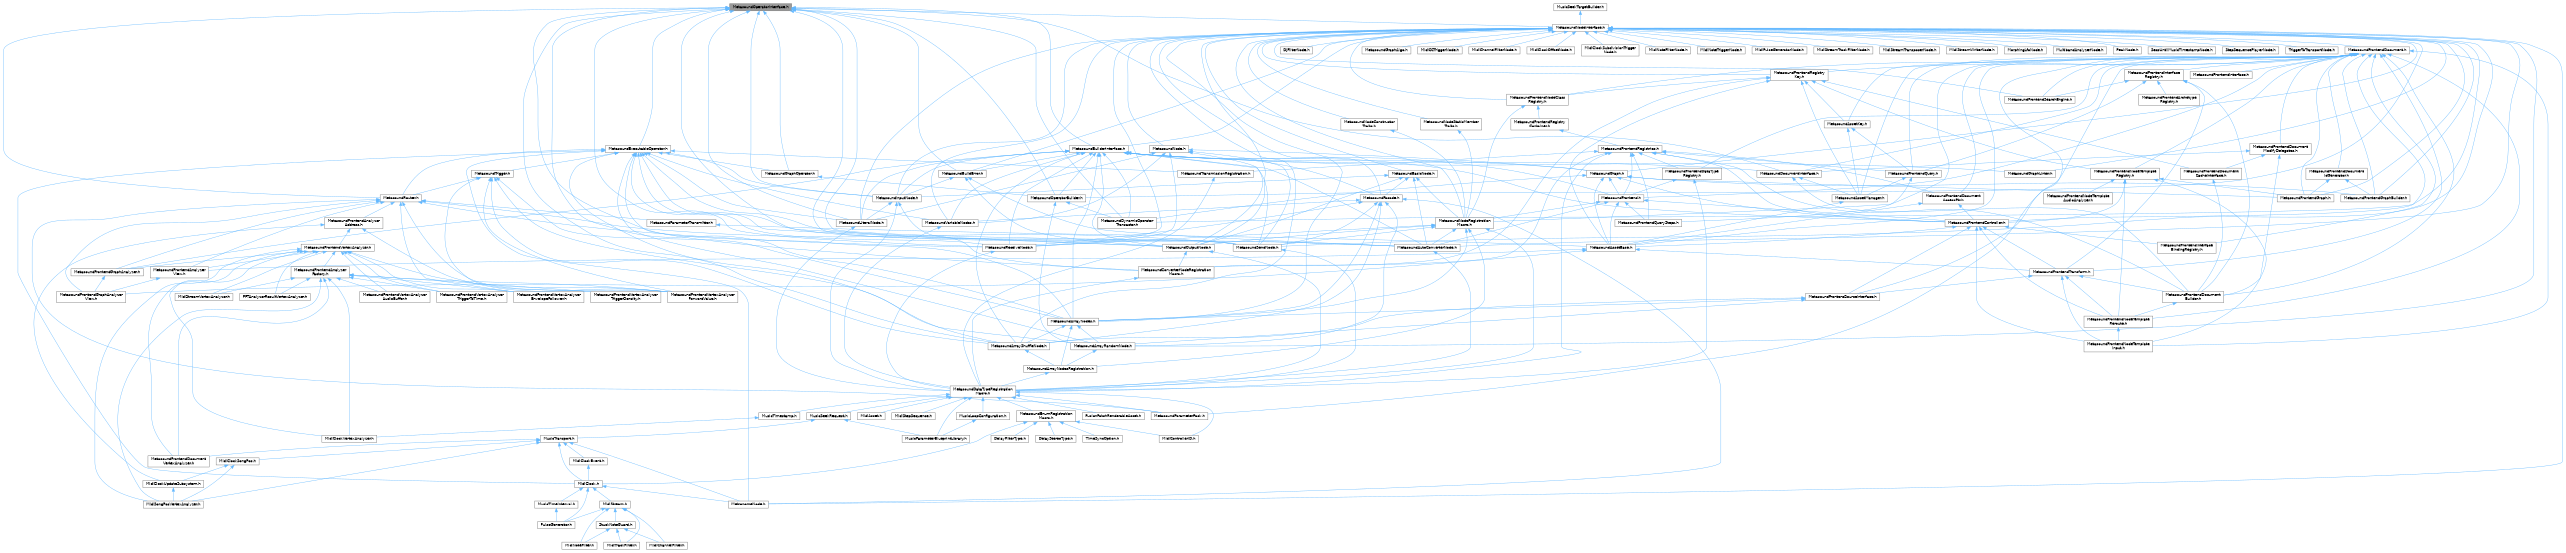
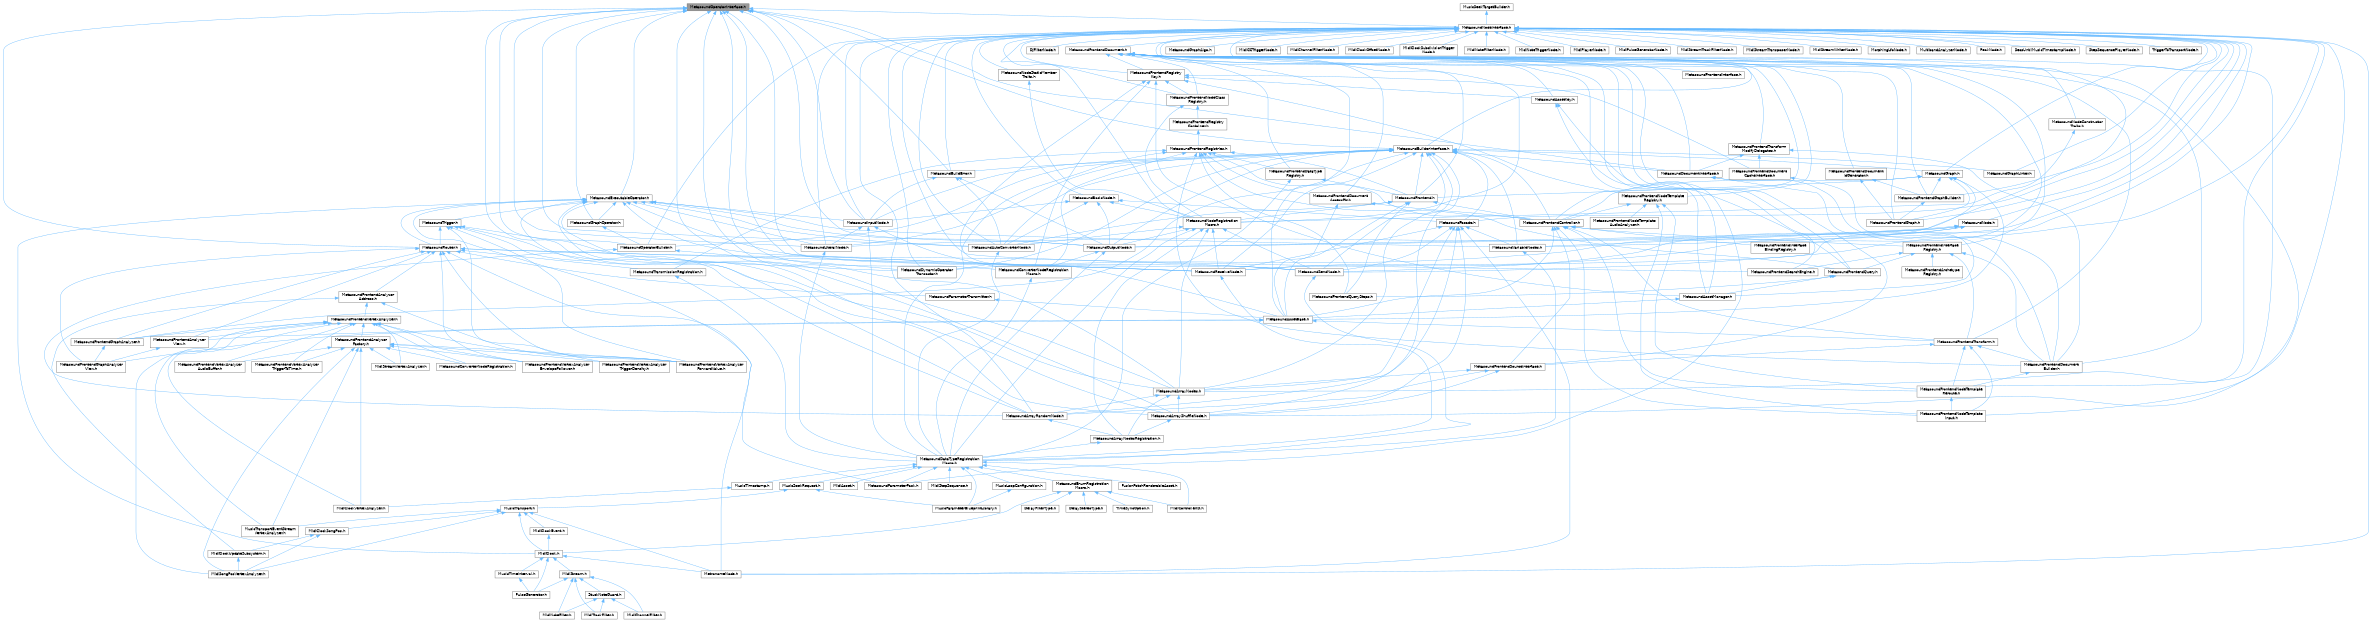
node "MidiPlayerNode.h": added
node "MetasoundFrontendDocument ModifyDelegates.h": label "MetasoundFrontendDocument ModifyDelegates.h" -> "MetasoundFrontendTransform ModifyDelegates.h"
edge "MetasoundGraph.h" -> "MetasoundNode.h": removed
edge "MetasoundTransmissionRegistration.h" -> "MetasoundExecutableOperator.h": now "MetasoundTransmissionRegistration.h" -> "MetasoundRouter.h"
edge "MetasoundFrontendGraph.h" -> "MetasoundFrontendNodeTemplate Registry.h": now "MetasoundFrontendGraph.h" -> "MetasoundFrontendGraphBuilder.h"
edge "MetasoundFrontendInterface Registry.h" -> "MetasoundFrontendController.h": added
node "FFTAnalyzerResultVertexAnalyzer.h": label "FFTAnalyzerResultVertexAnalyzer.h" -> "MetasoundConverterNodeRegistration.h"
node "MetasoundFrontendDocument VertexAnalyzer.h": label "MetasoundFrontendDocument VertexAnalyzer.h" -> "MusicTransportEventStream VertexAnalyzer.h"
